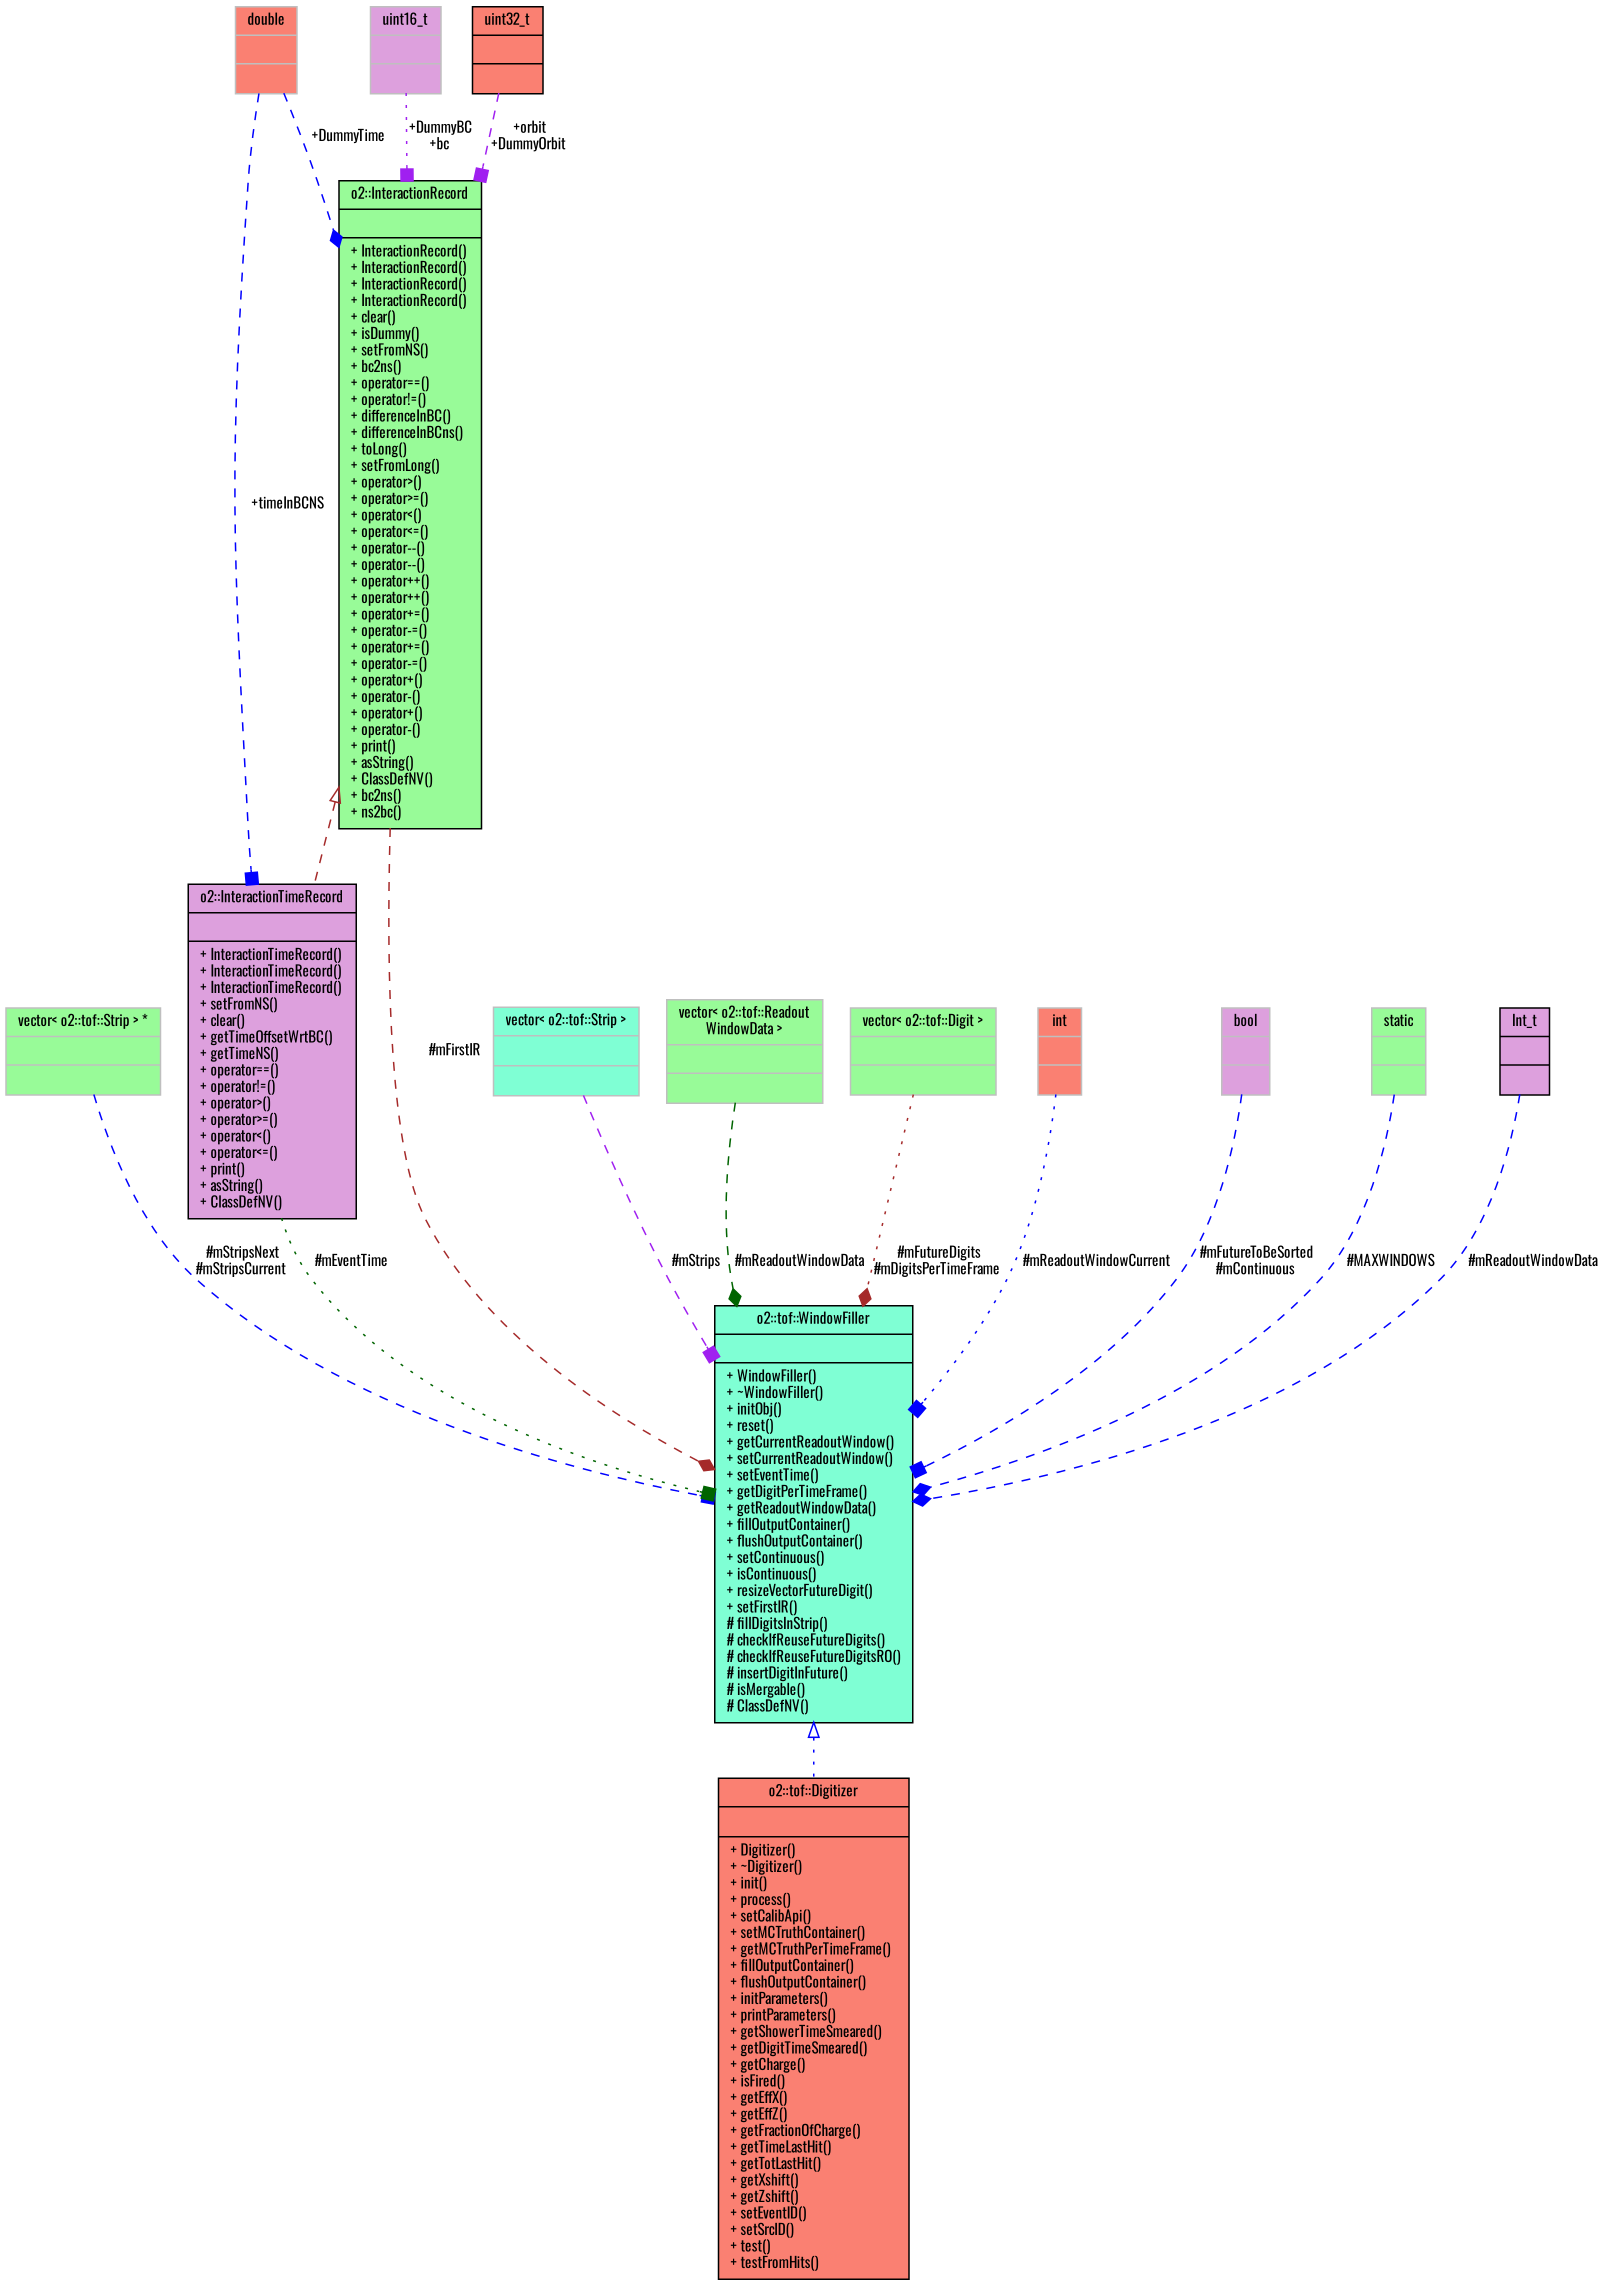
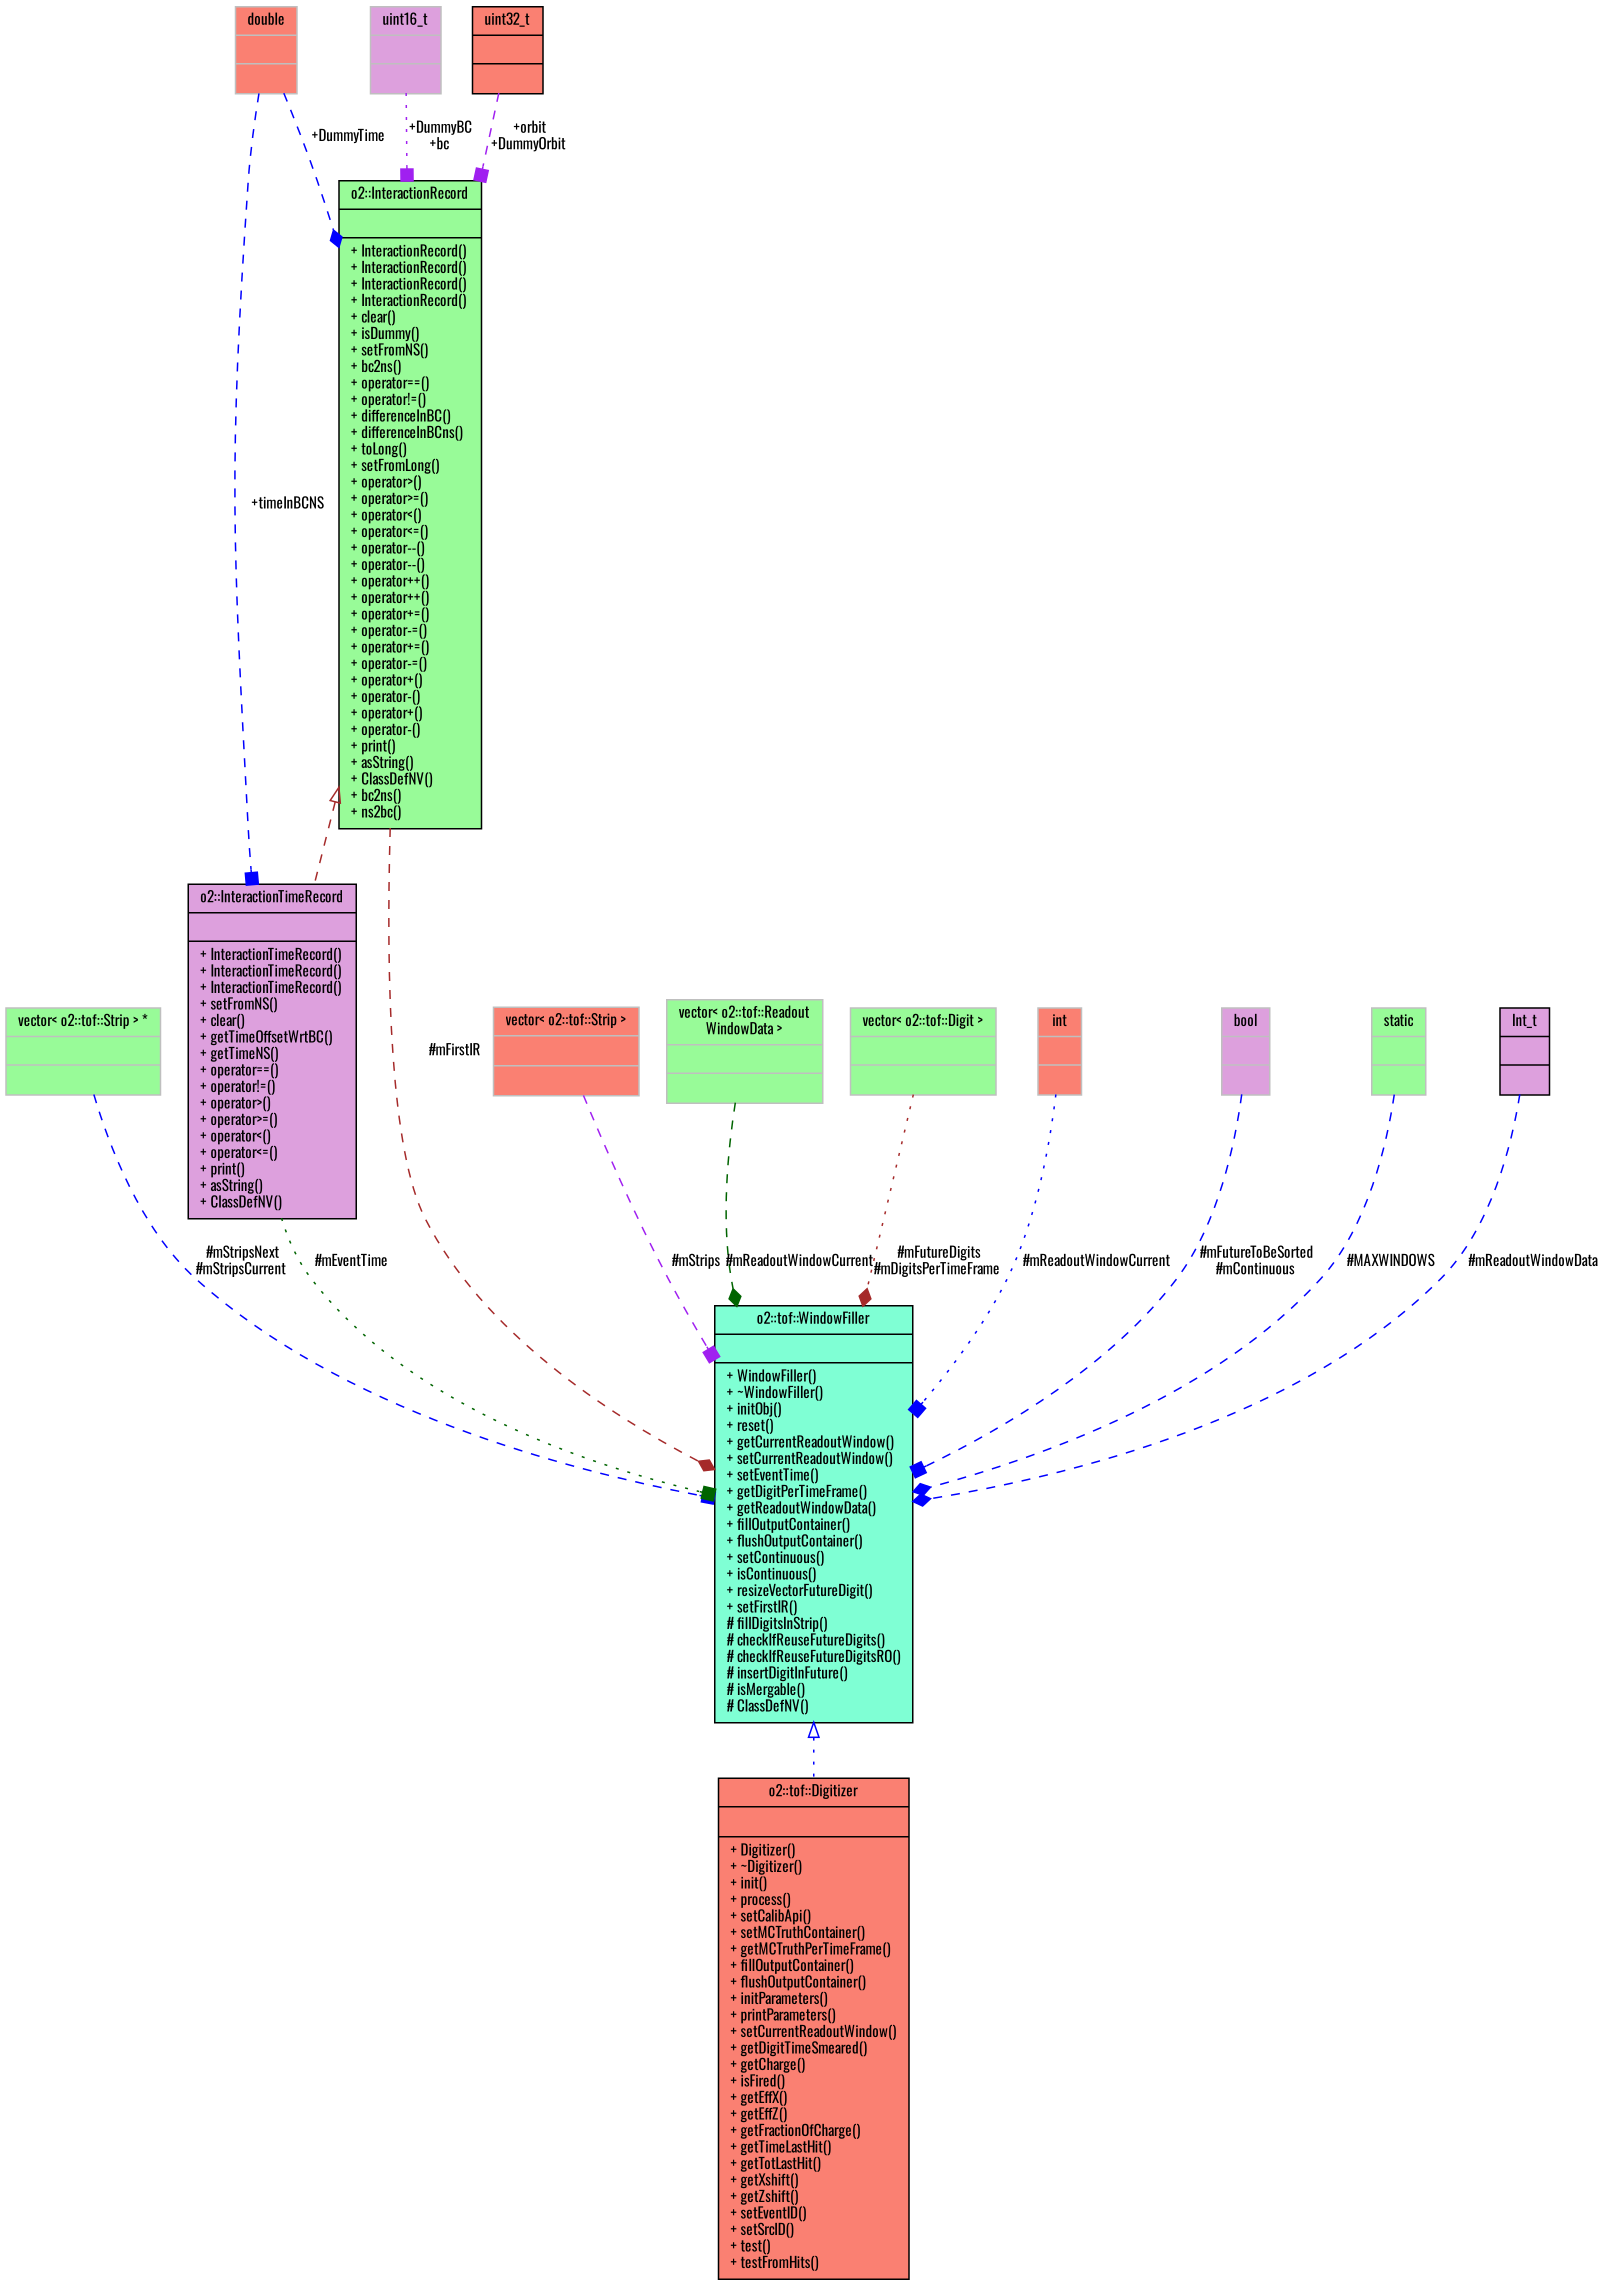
node "vector< o2::tof::Strip >": fillcolor aquamarine -> salmon
edge "vector< o2::tof::Readout" -> "o2::tof::WindowFiller": label " #mReadoutWindowData" -> " #mReadoutWindowCurrent"
node "o2::tof::Digitizer": text "+ getShowerTimeSmeared()" -> "+ setCurrentReadoutWindow()"
